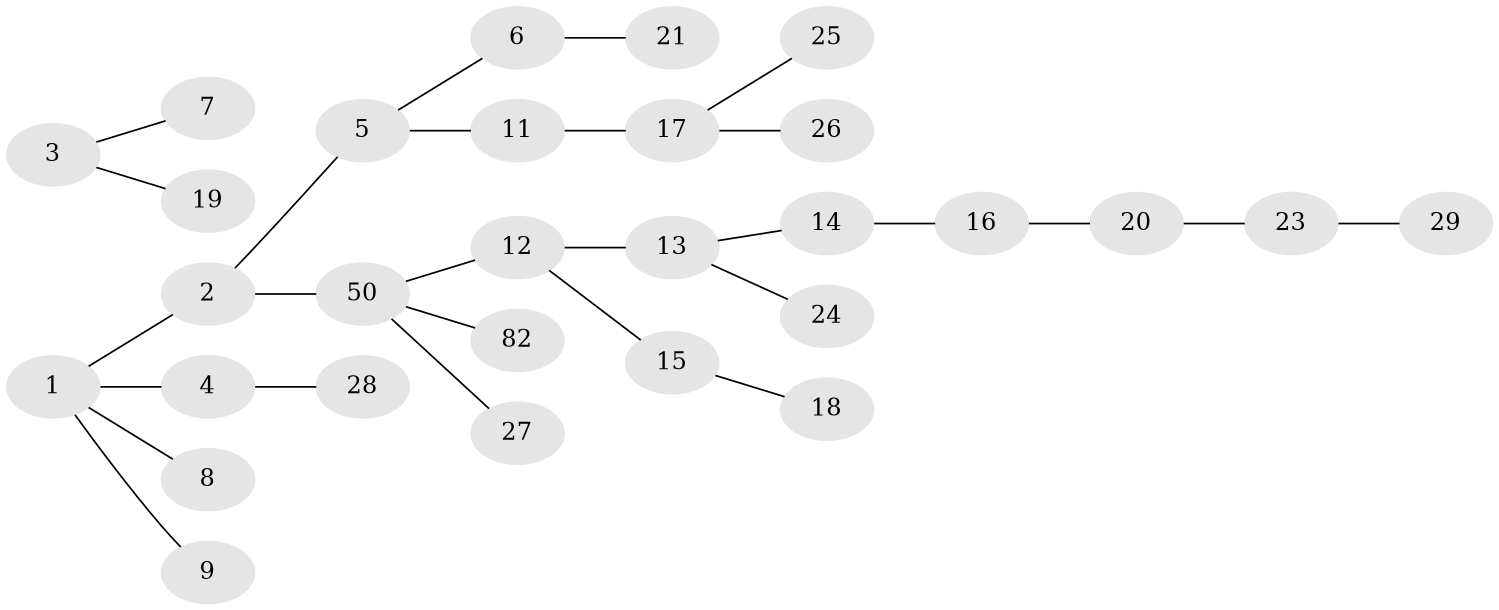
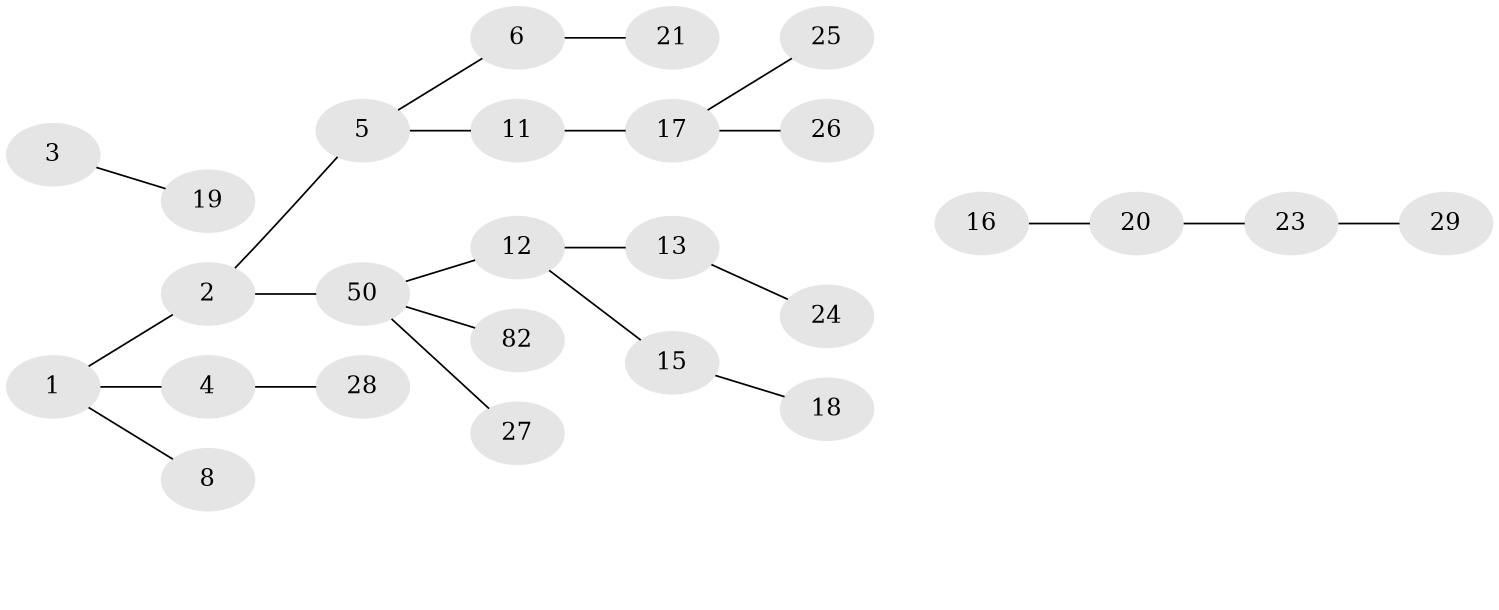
node "7": removed
node "14": removed
node "9": removed
